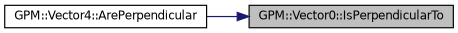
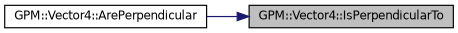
node "GPM::Vector0::IsPerpendicularTo": label "GPM::Vector0::IsPerpendicularTo" -> "GPM::Vector4::IsPerpendicularTo"
